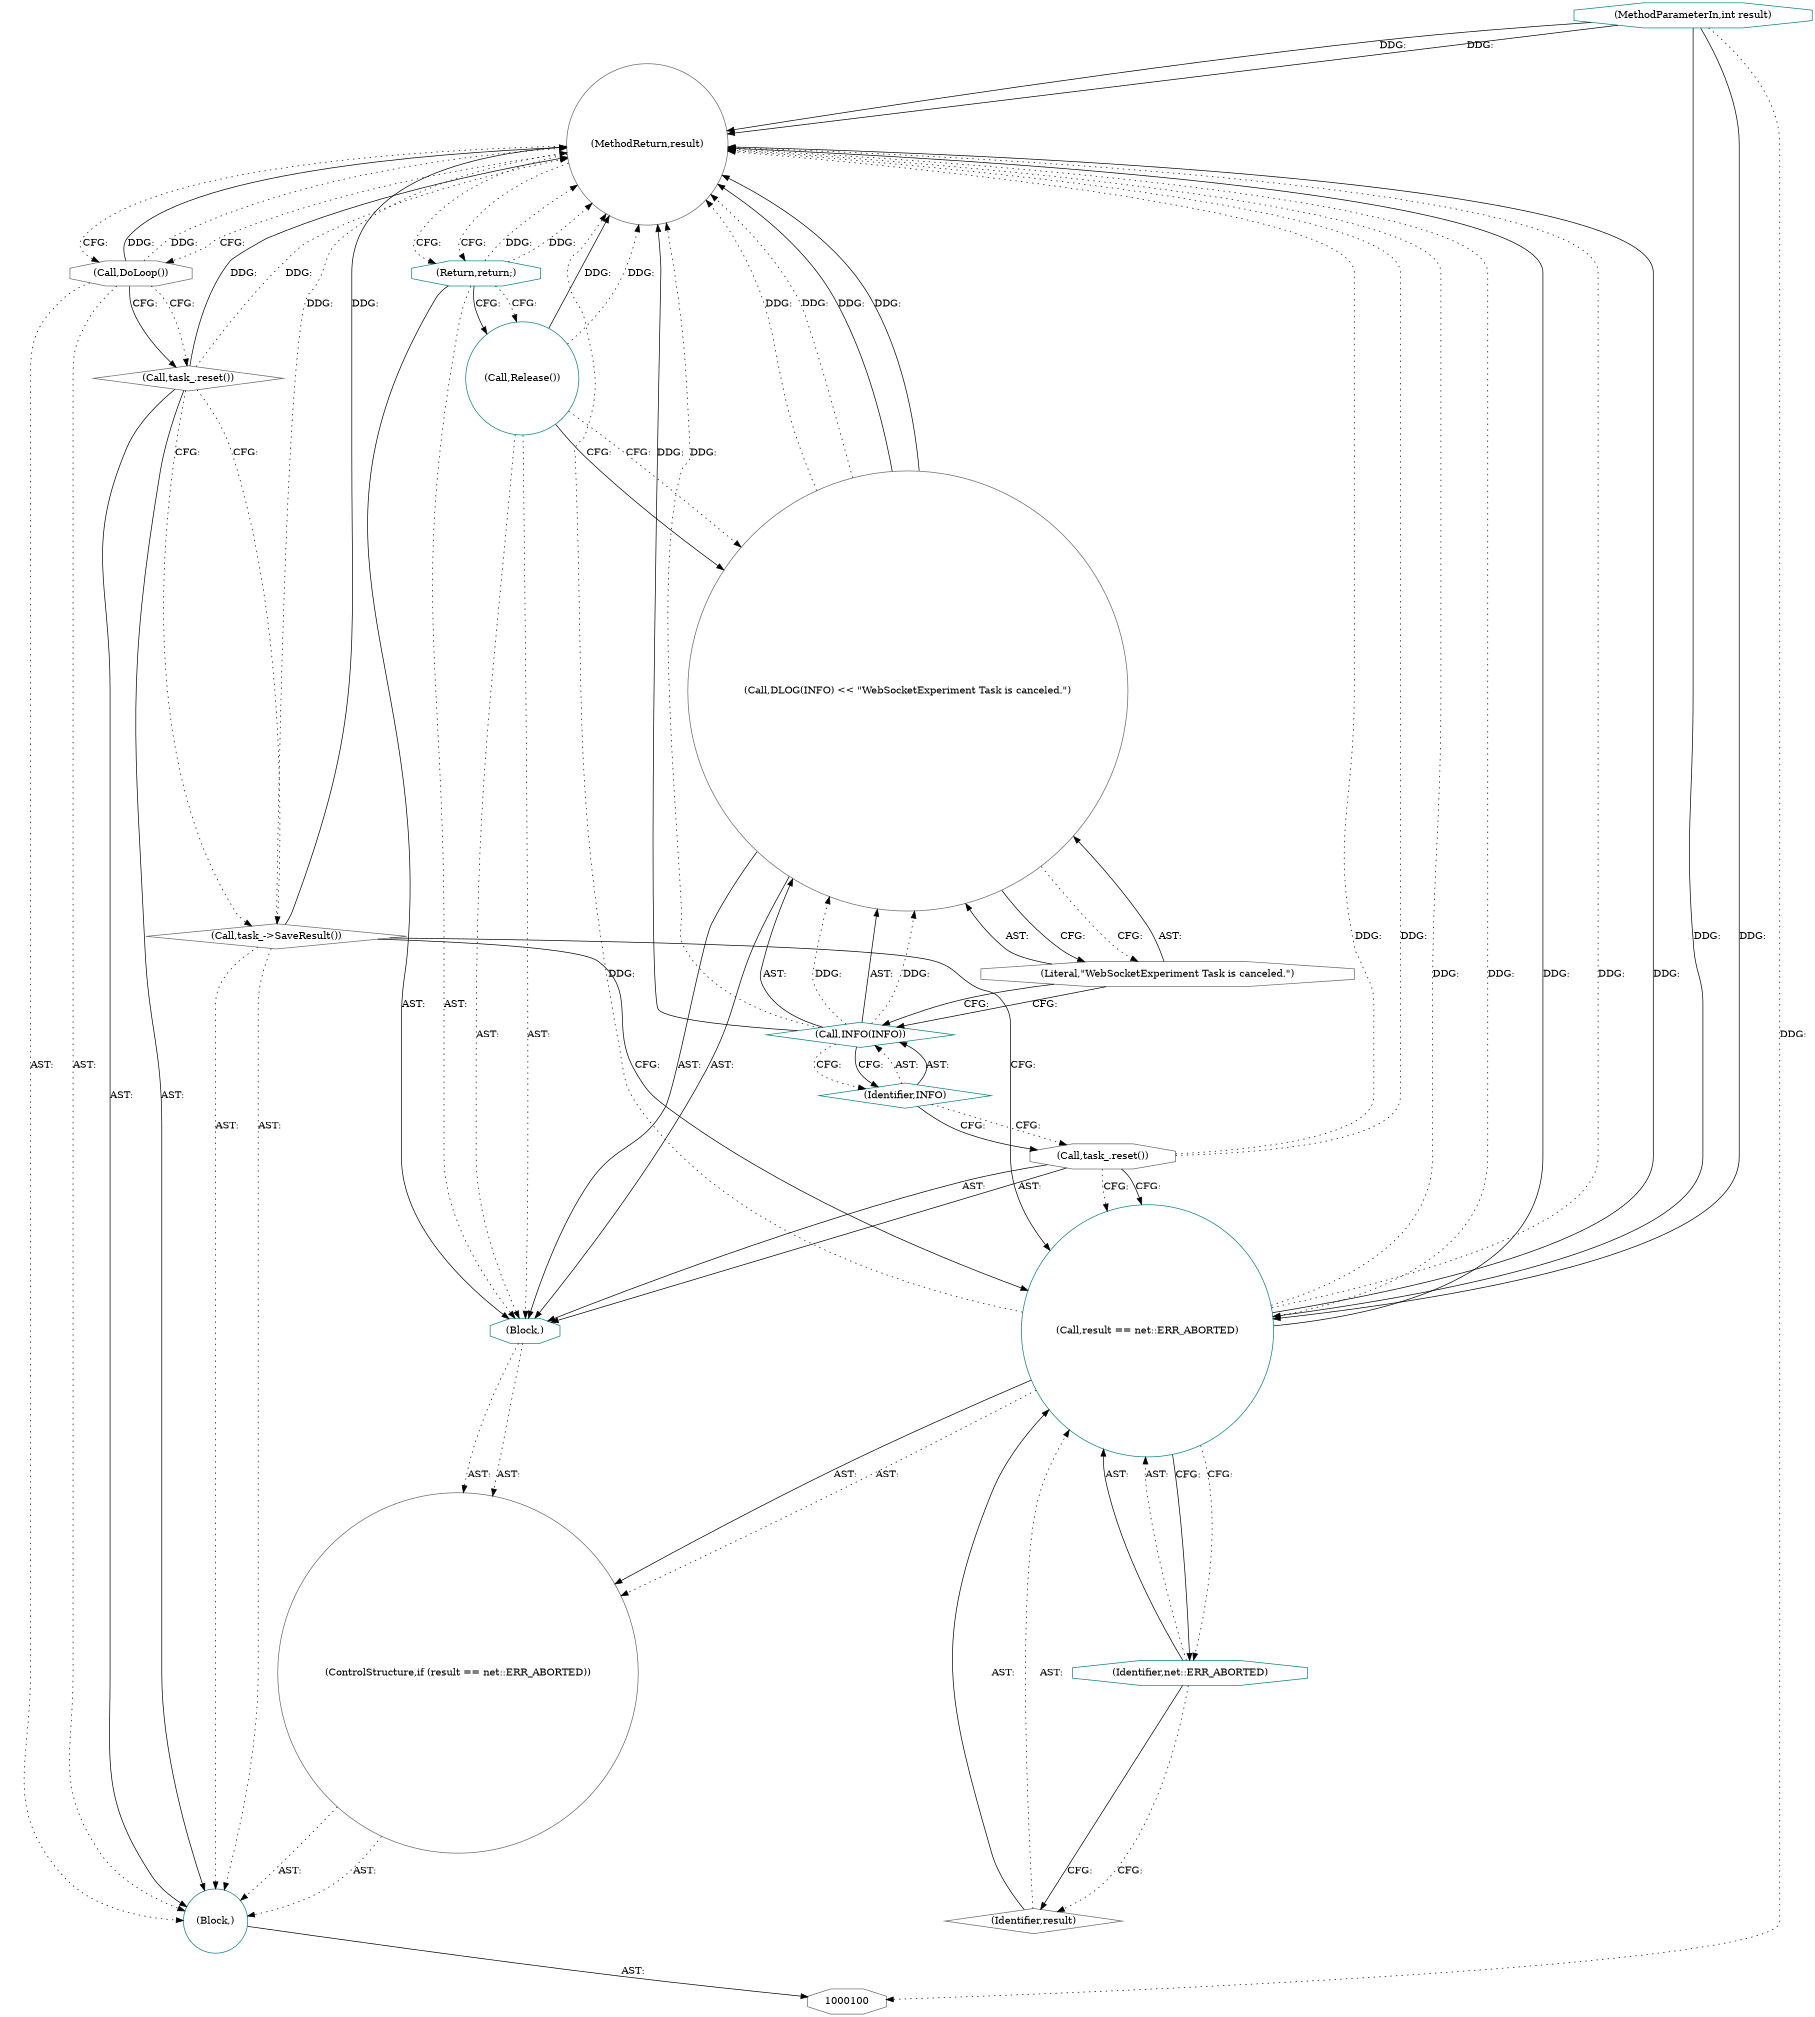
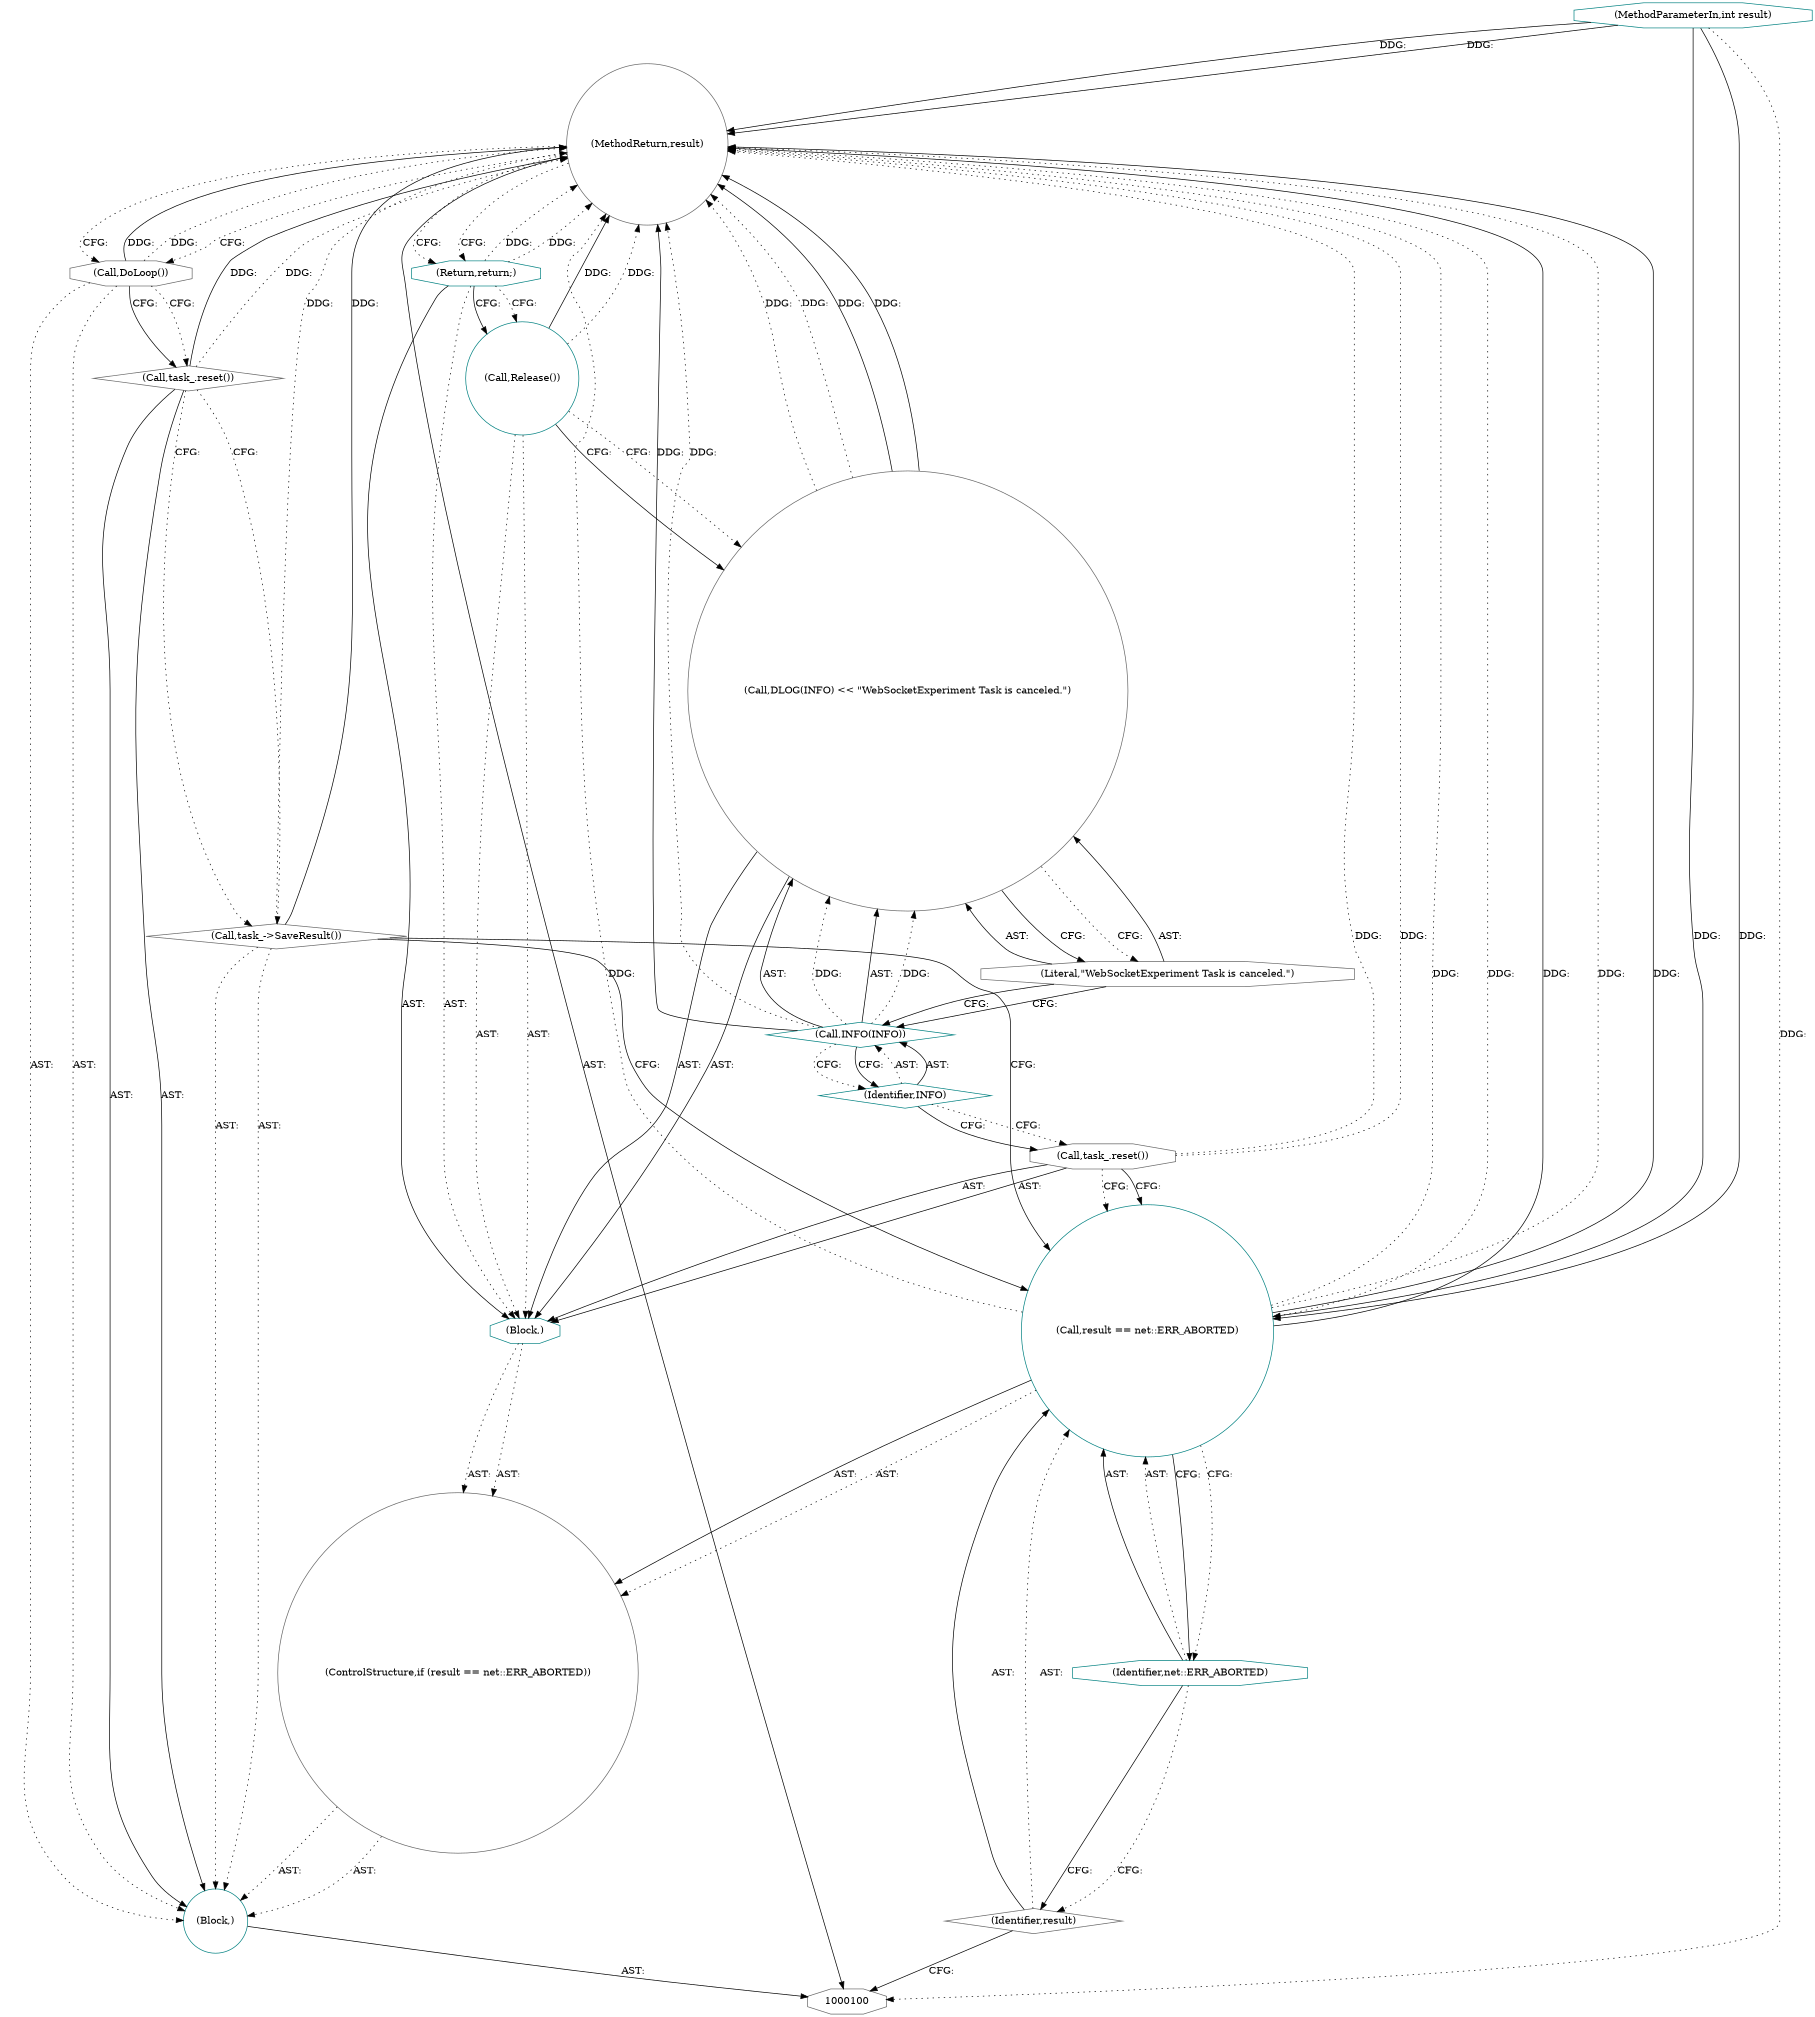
edge "(MethodReturn,result)" -> "1000100": added, label "AST:"
edge "(Identifier,result)" -> "1000100": added, label "CFG:"
